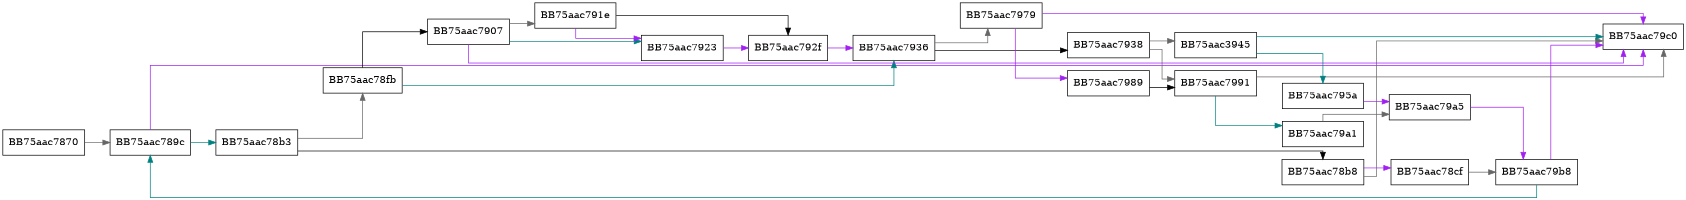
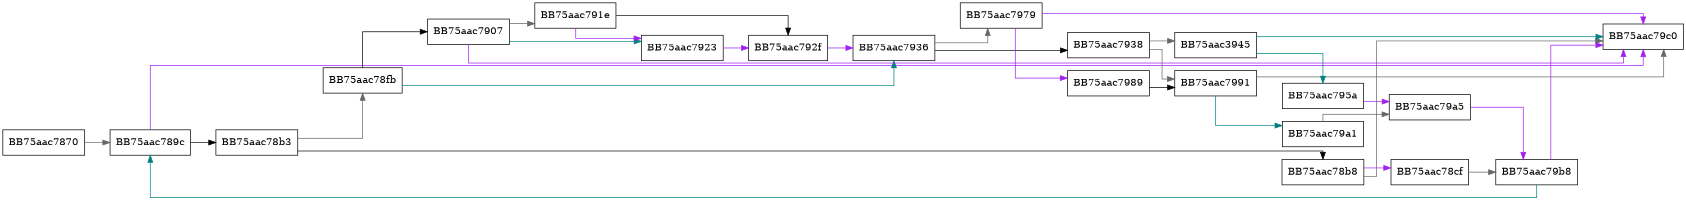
edge "BB75aac789c" -> "BB75aac78b3": color teal -> black
